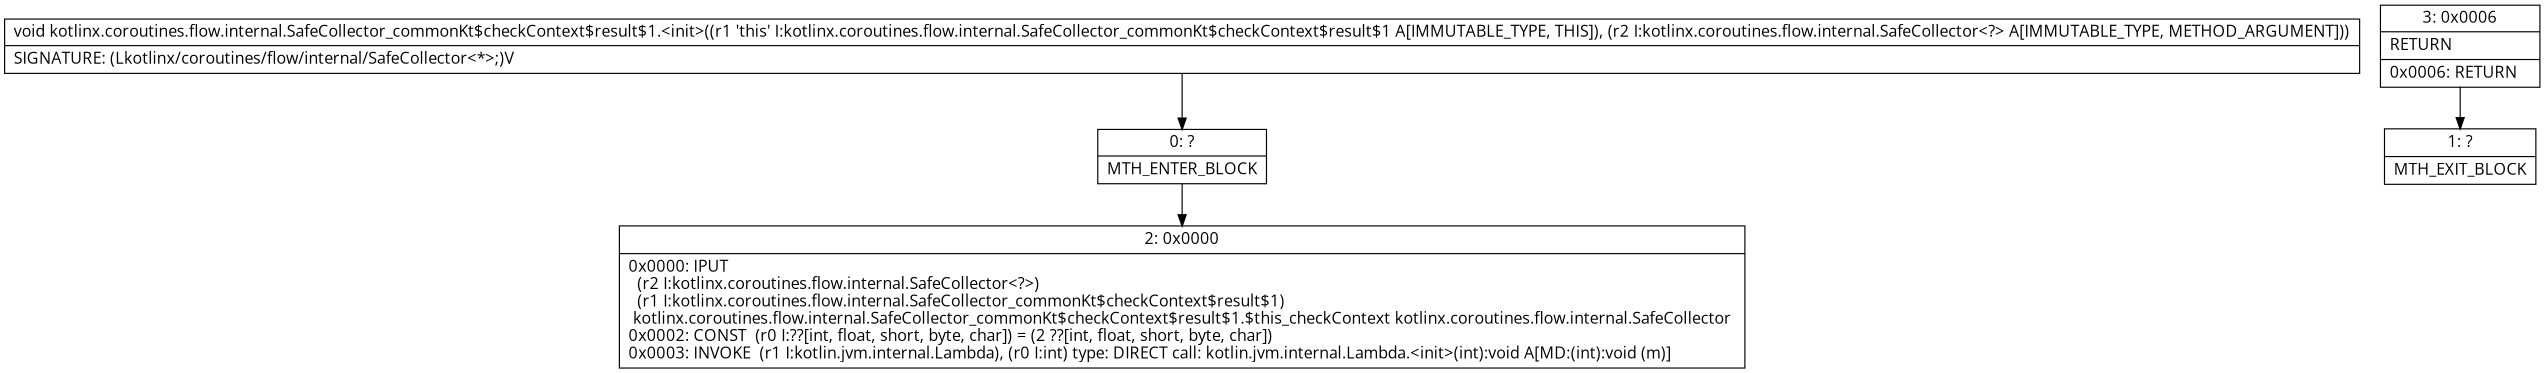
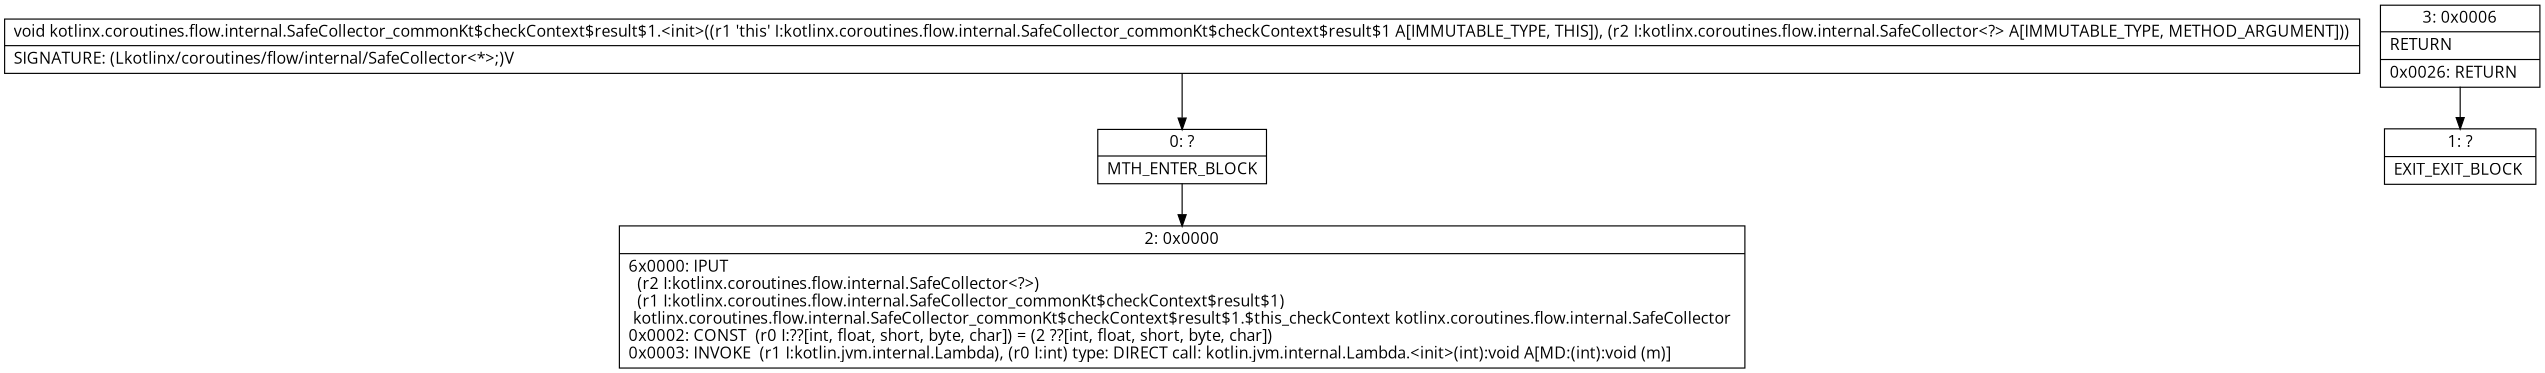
node "3: 0x0006": text "0x0006: RETURN" -> "0x0026: RETURN"
node "1: ?": text "MTH_EXIT_BLOCK" -> "EXIT_EXIT_BLOCK"
node "2: 0x0000": text "0x0000: IPUT" -> "6x0000: IPUT"
